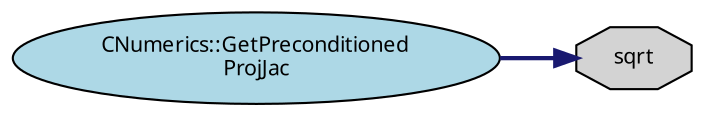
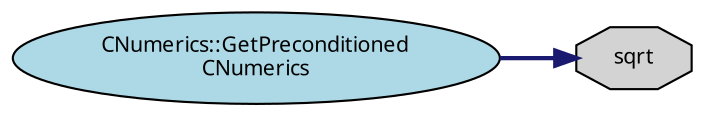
node "CNumerics::GetPreconditioned ProjJac": label "CNumerics::GetPreconditioned ProjJac" -> "CNumerics::GetPreconditioned CNumerics"
